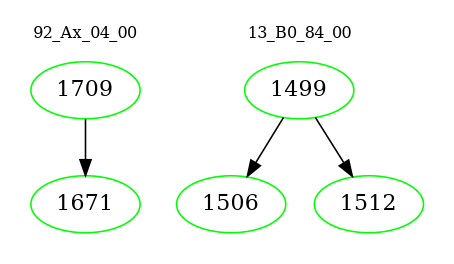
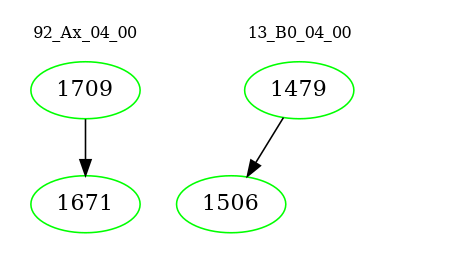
cluster "13_B0_84_00": label "13_B0_84_00" -> "13_B0_04_00"
node "1499": label "1499" -> "1479"
node "1512": removed
